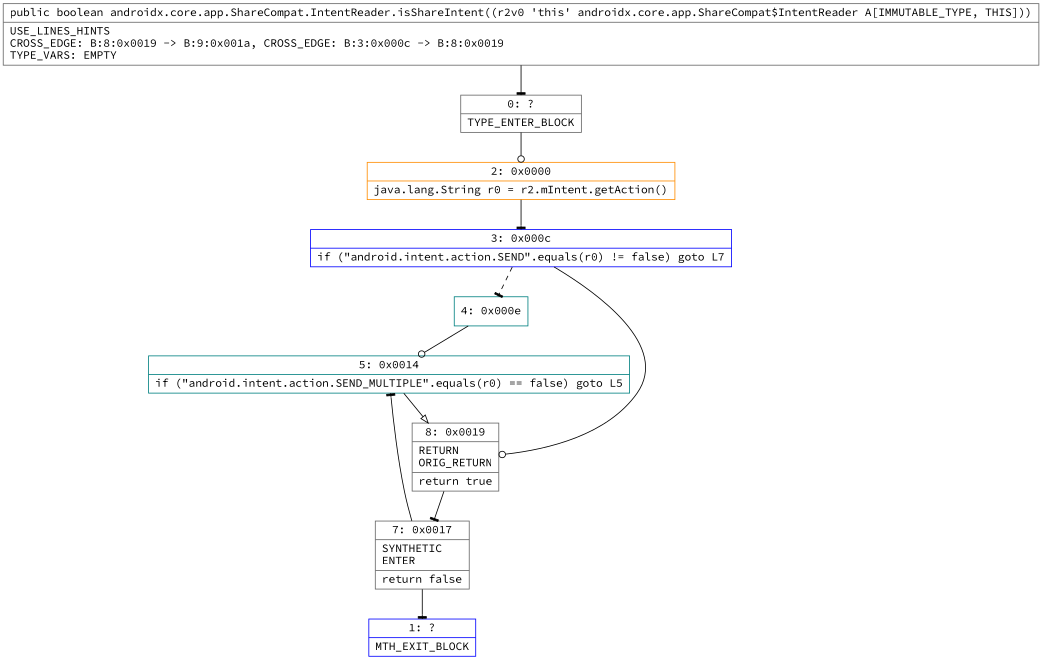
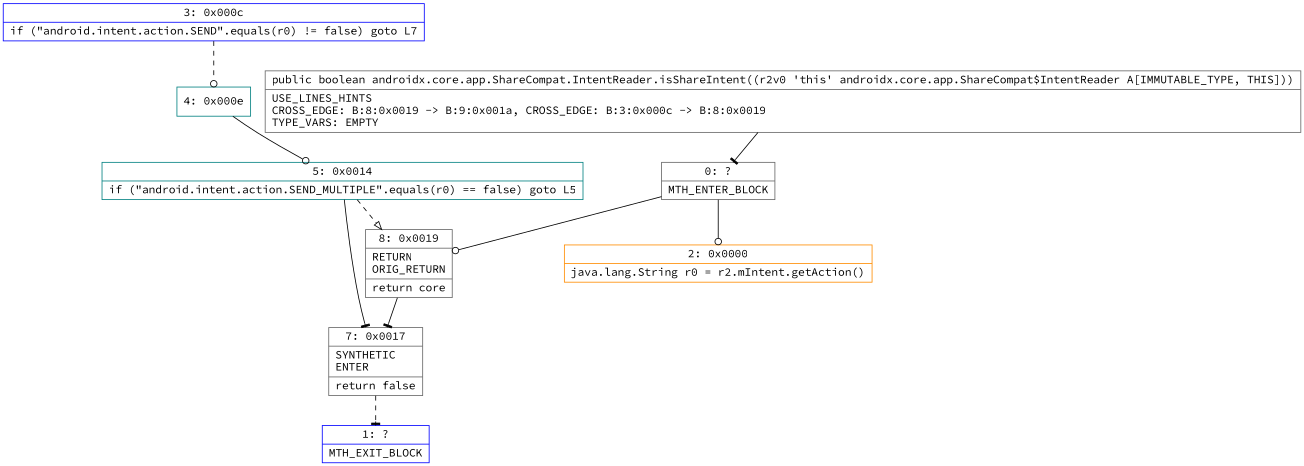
node "0: ?": text "TYPE_ENTER_BLOCK" -> "MTH_ENTER_BLOCK"
edge "2: 0x0000" -> "3: 0x000c": removed
edge "3: 0x000c" -> "4: 0x000e": arrowhead tee -> odot
edge "3: 0x000c" -> "8: 0x0019": now "0: ?" -> "8: 0x0019"
edge "5: 0x0014" -> "8: 0x0019": style solid -> dashed
edge "7: 0x0017" -> "5: 0x0014": reversed
node "8: 0x0019": text "return true" -> "return core"
edge "7: 0x0017" -> "1: ?": style solid -> dashed
